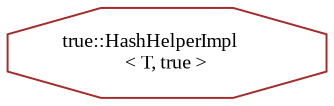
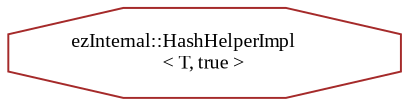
node "true::HashHelperImpl < T, true >": label "true::HashHelperImpl < T, true >" -> "ezInternal::HashHelperImpl < T, true >"
